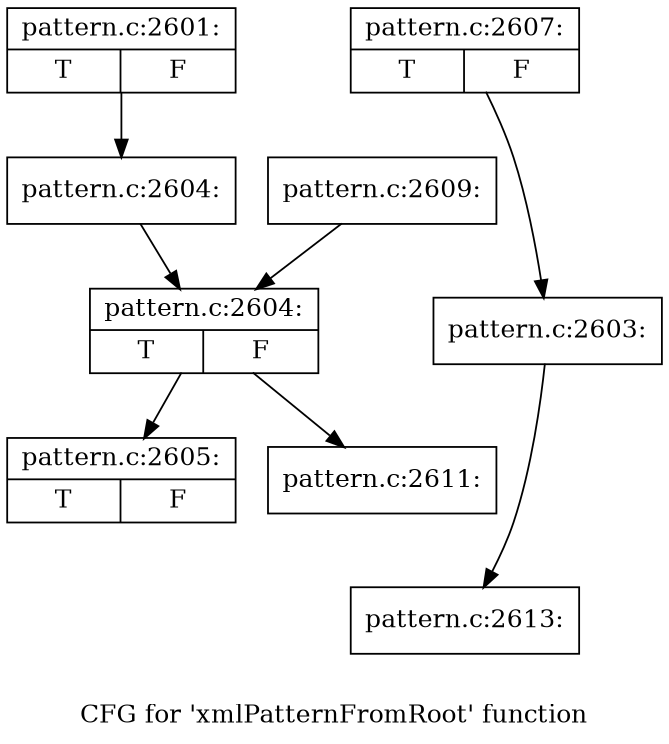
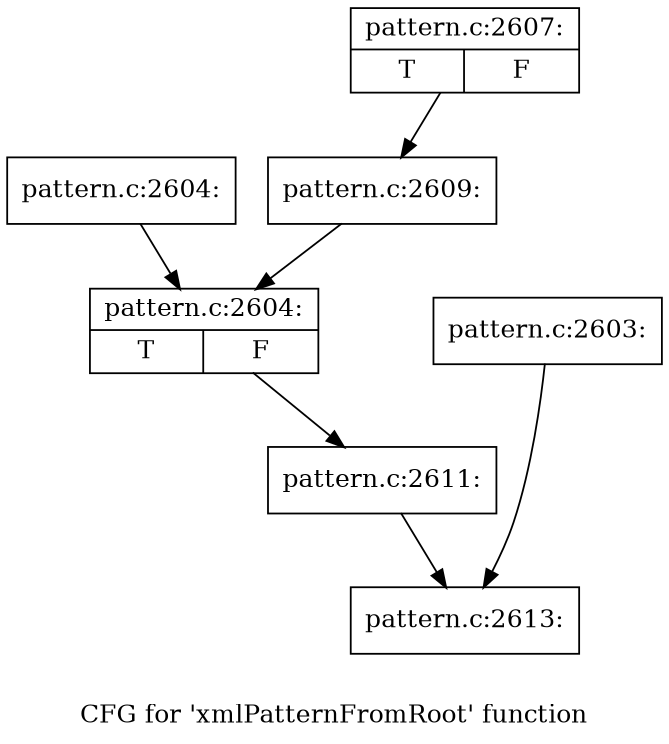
node "pattern.c:2601:": removed
edge "pattern.c:2607:" -> "pattern.c:2603:": now "pattern.c:2607:" -> "pattern.c:2609:"
node "pattern.c:2605:": removed
edge "pattern.c:2611:" -> "pattern.c:2613:": added
